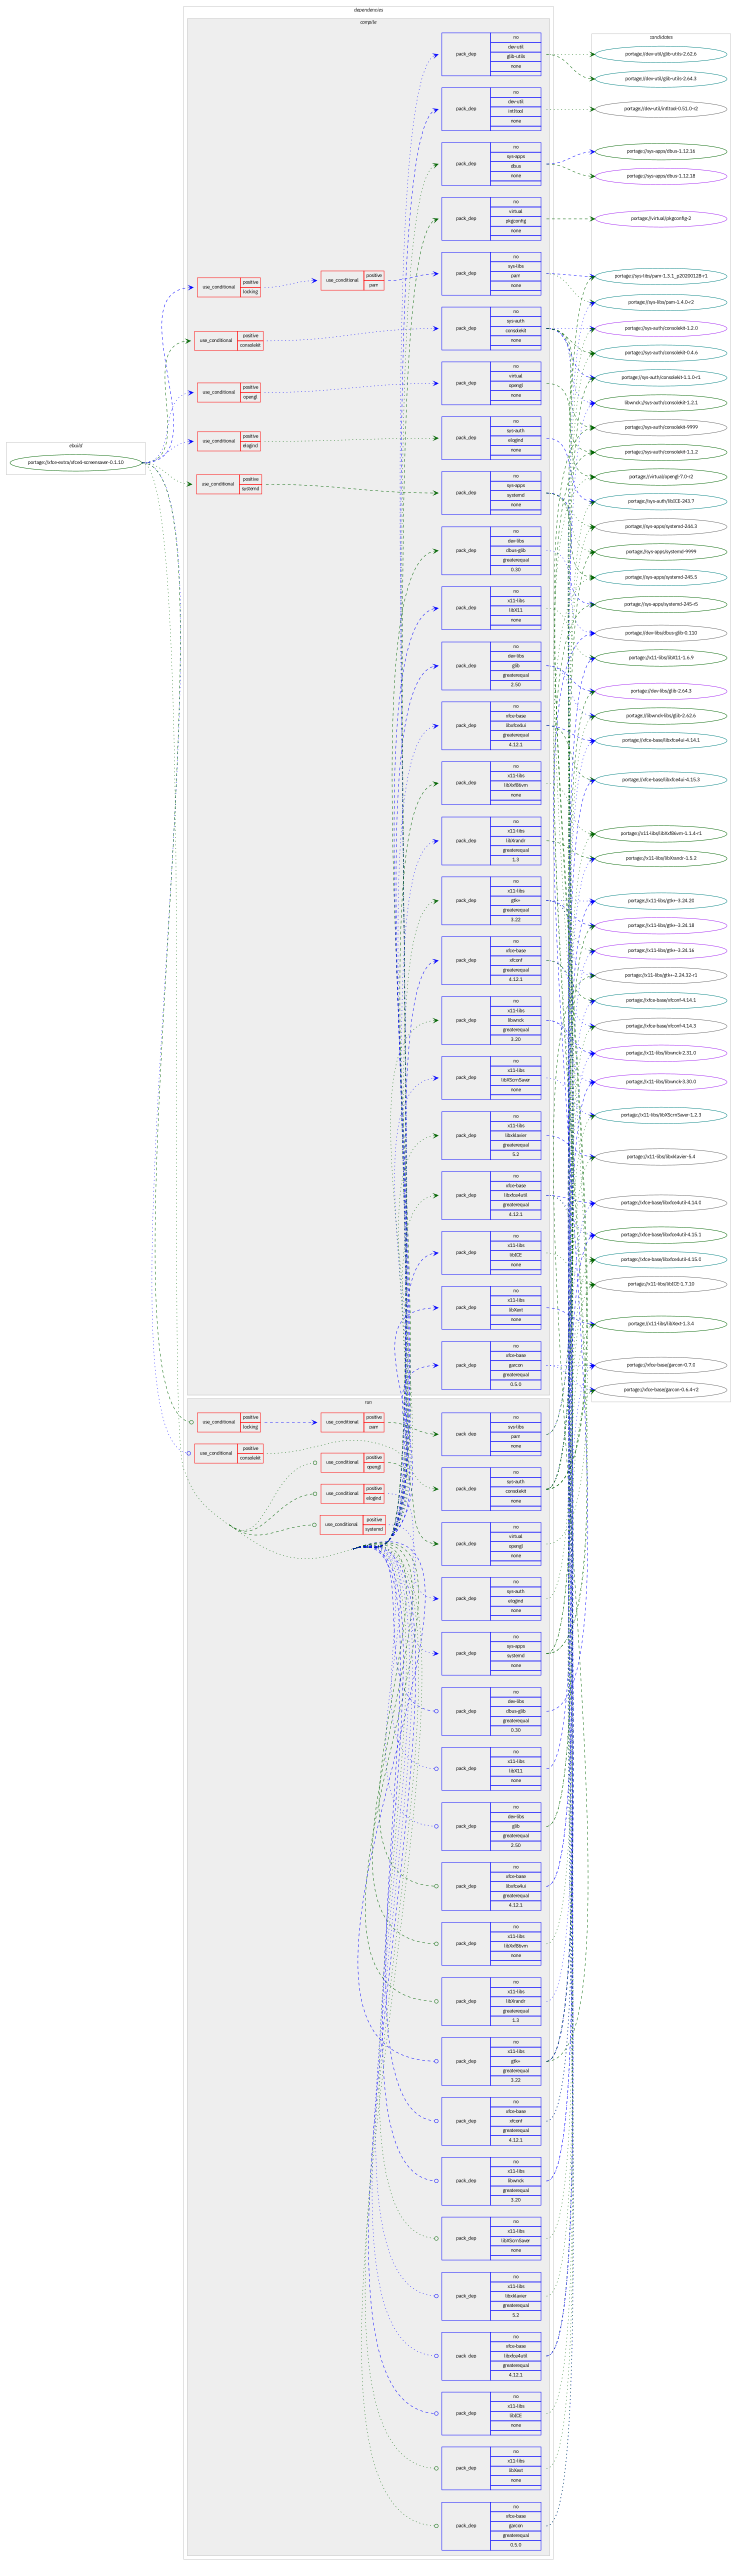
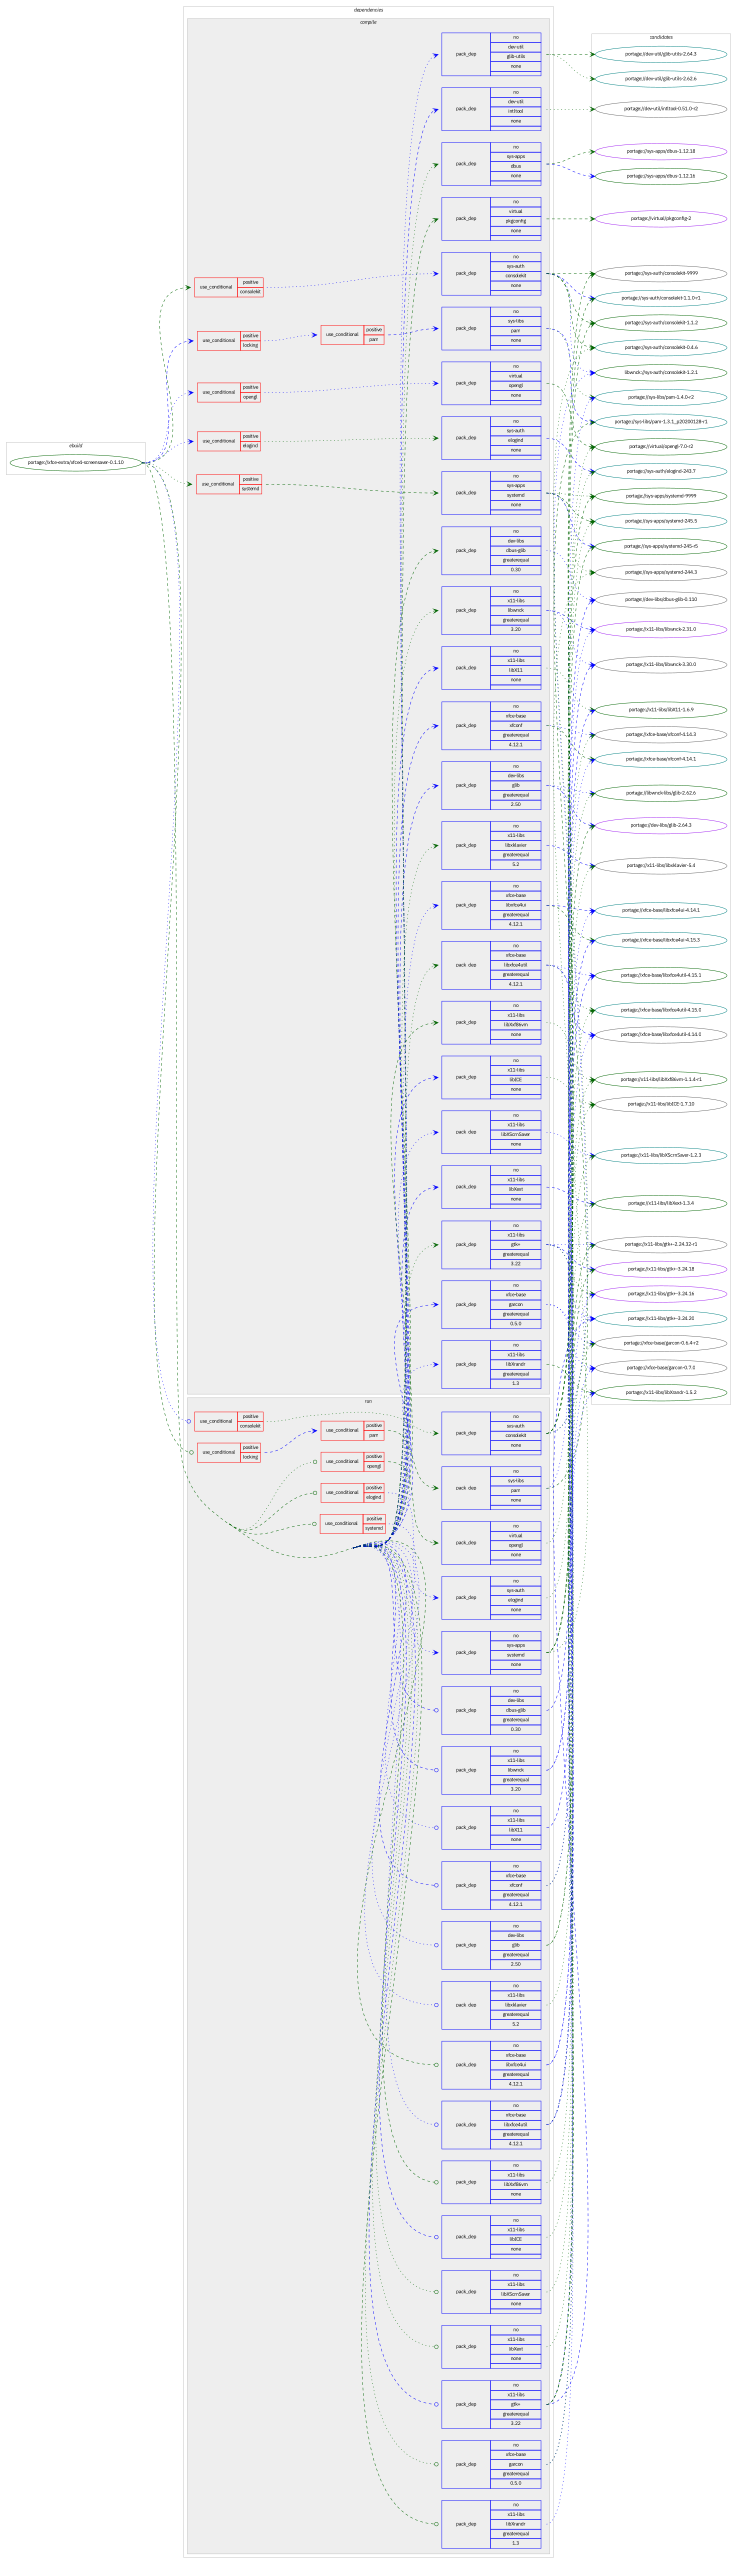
node "portage://sys-auth/consolekit-1.2.0": removed
node "portage://sys-auth/libICE-243.7": label "portage://sys-auth/libICE-243.7" -> "portage://sys-auth/elogind-243.7"
node "portage://x11-libs/libwnck-3.30.0": color purple -> gray40
